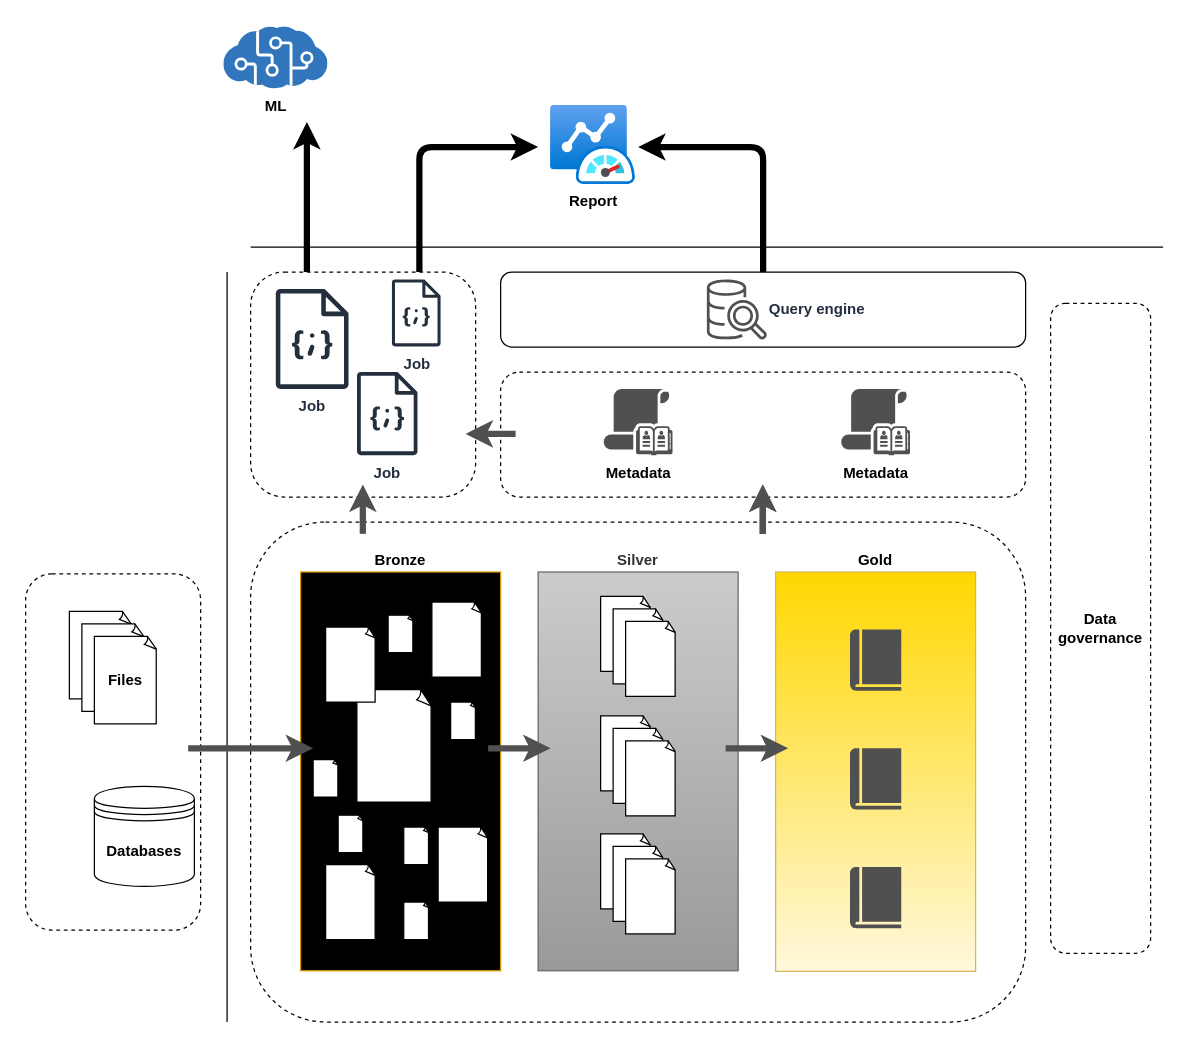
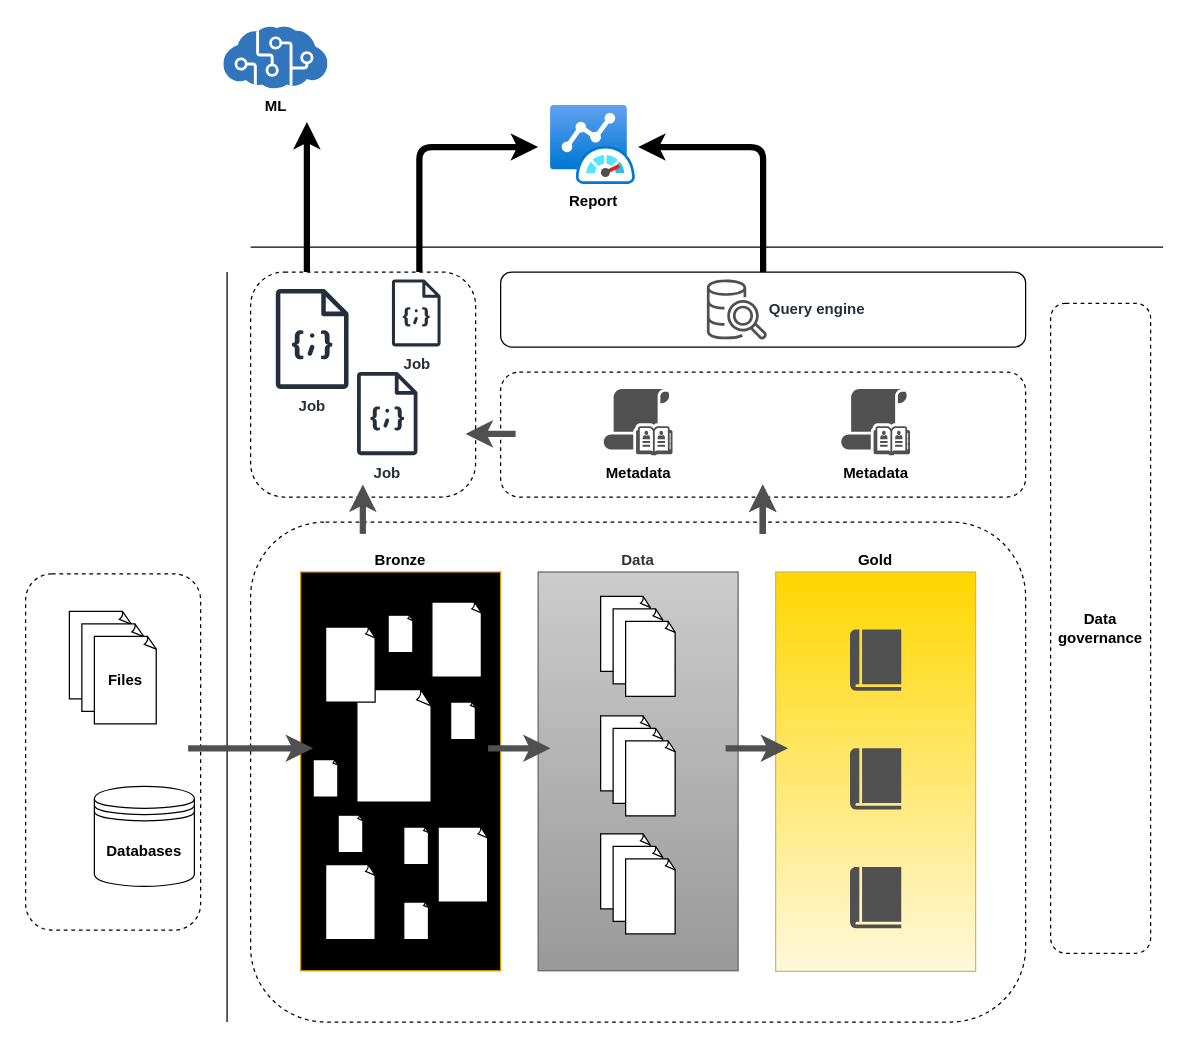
node "Silver": label "Silver" -> "Data"
